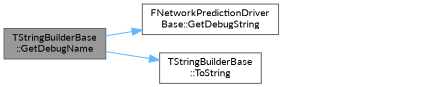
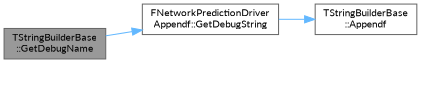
node "FNetworkPredictionDriver Base::GetDebugString": label "FNetworkPredictionDriver Base::GetDebugString" -> "FNetworkPredictionDriver Appendf::GetDebugString"
node "TStringBuilderBase ::Appendf": added
node "TStringBuilderBase ::ToString": removed
